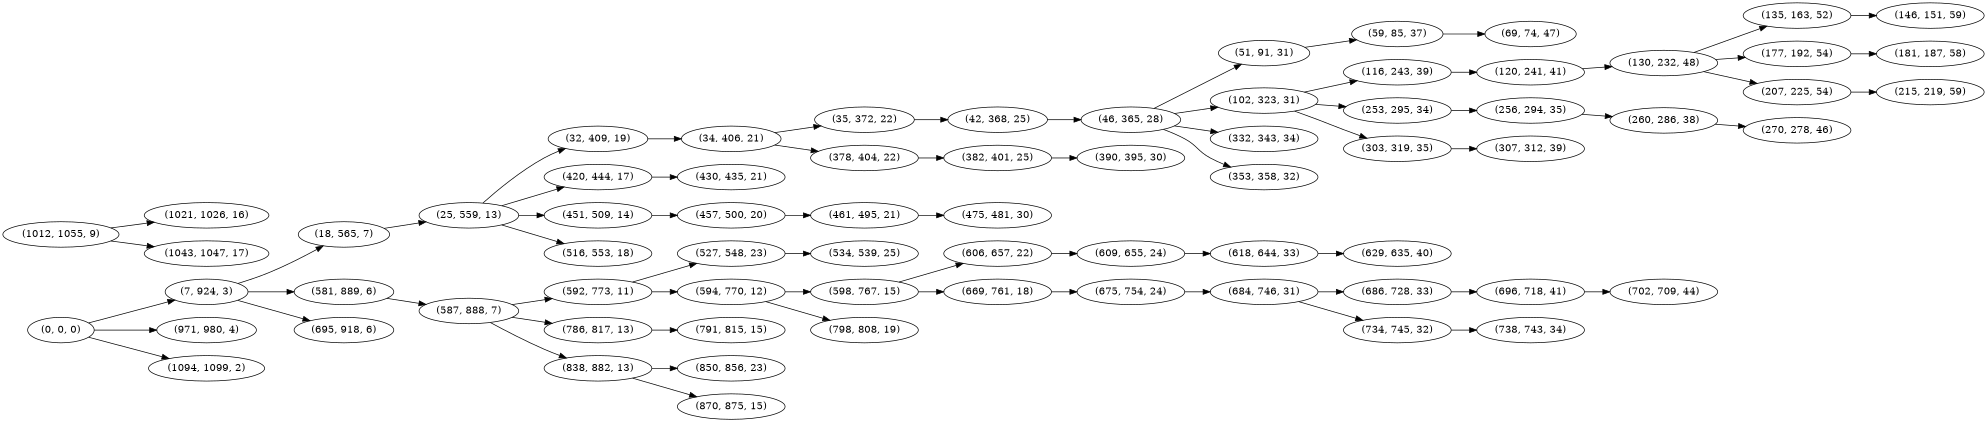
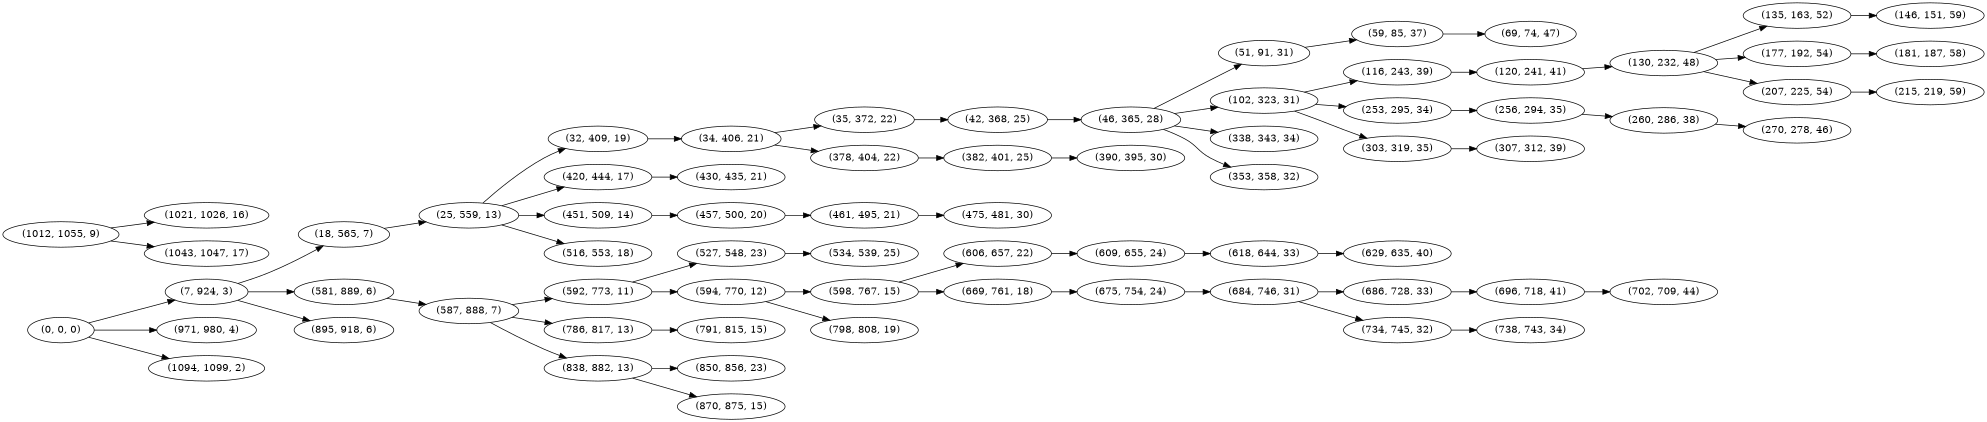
node "(332, 343, 34)": label "(332, 343, 34)" -> "(338, 343, 34)"
node "(695, 918, 6)": label "(695, 918, 6)" -> "(895, 918, 6)"
